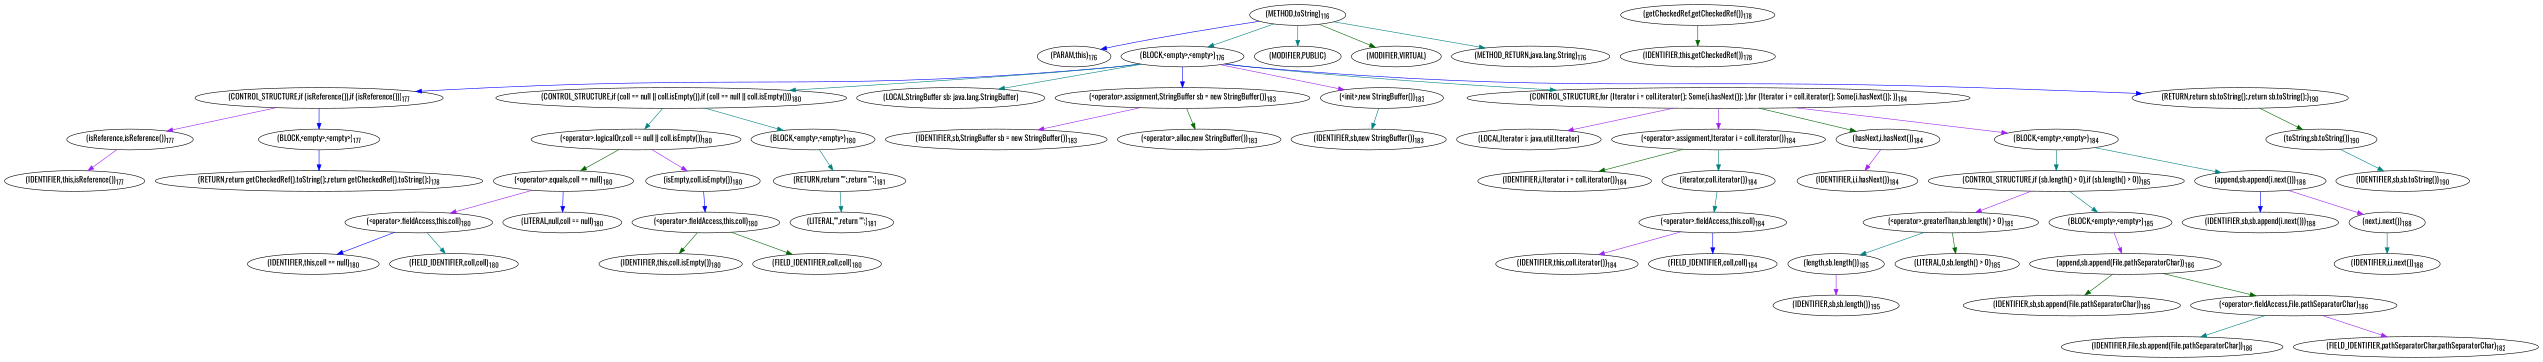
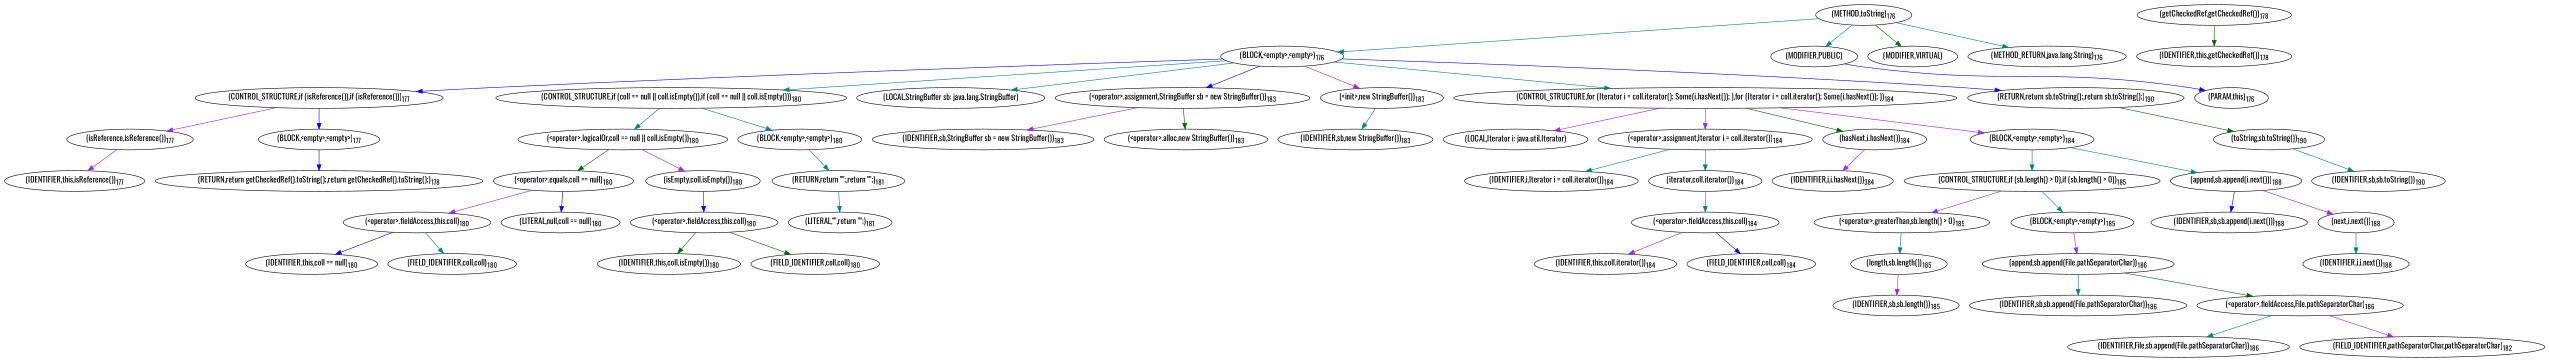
node "(METHOD,toString)": text "116" -> "176"
edge "(METHOD,toString)" -> "(PARAM,this)": now "(MODIFIER,PUBLIC)" -> "(PARAM,this)"
edge "(<operator>.assignment,Iterator i = coll.iterator())" -> "(IDENTIFIER,i,Iterator i = coll.iterator())": color darkgreen -> teal
node "(IDENTIFIER,i,i.hasNext())": text "184" -> "384"
node "(LITERAL,0,sb.length() > 0)": removed
edge "(append,sb.append(File.pathSeparatorChar))" -> "(IDENTIFIER,sb,sb.append(File.pathSeparatorChar))": color darkgreen -> teal
node "(IDENTIFIER,sb,sb.length())": text "195" -> "185"
